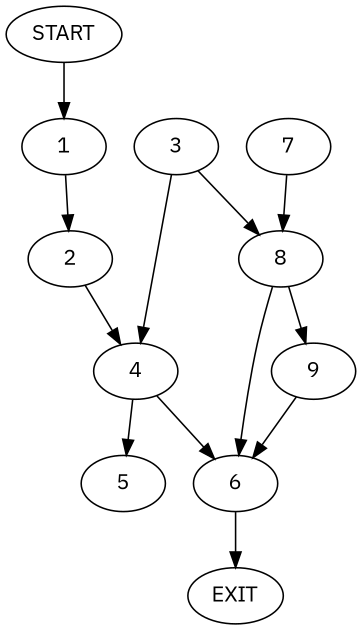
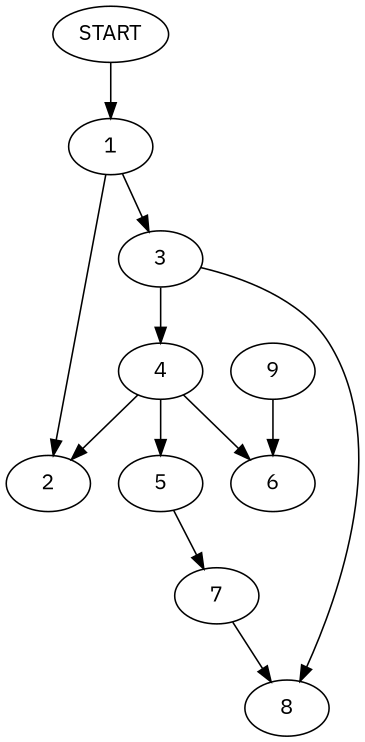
edge "1" -> "3": added
edge "2" -> "4": reversed
edge "8" -> "9": removed
edge "8" -> "6": removed
edge "5" -> "7": added
node "EXIT": removed
